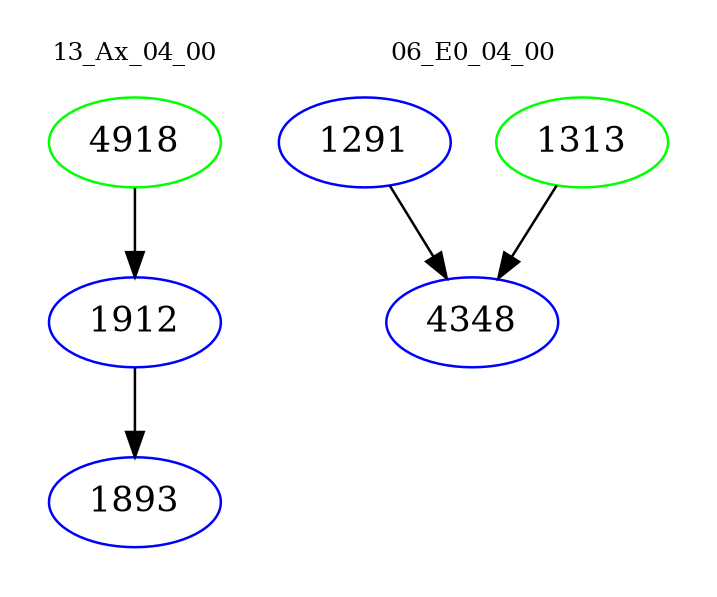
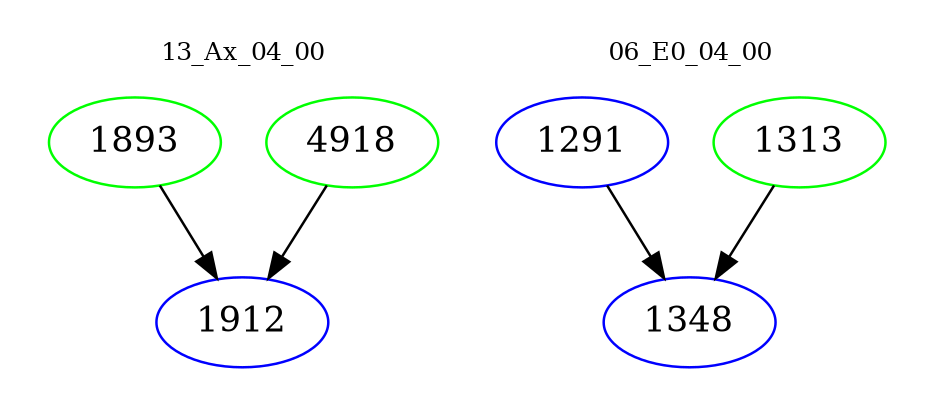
node "4348": label "4348" -> "1348"
edge "1912" -> "1893": reversed
node "1893": color blue -> green
